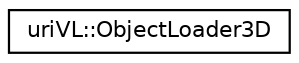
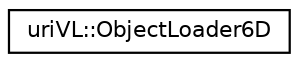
node "uriVL::ObjectLoader3D": label "uriVL::ObjectLoader3D" -> "uriVL::ObjectLoader6D"
